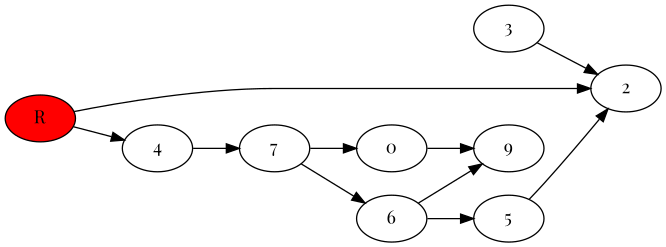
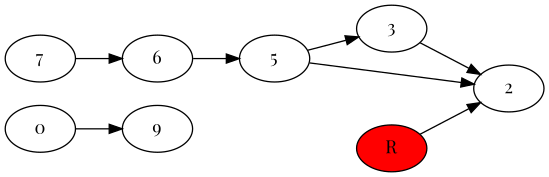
edge "5" -> "3": added
node "4": removed
edge "7" -> "0": removed
edge "6" -> "9": removed
